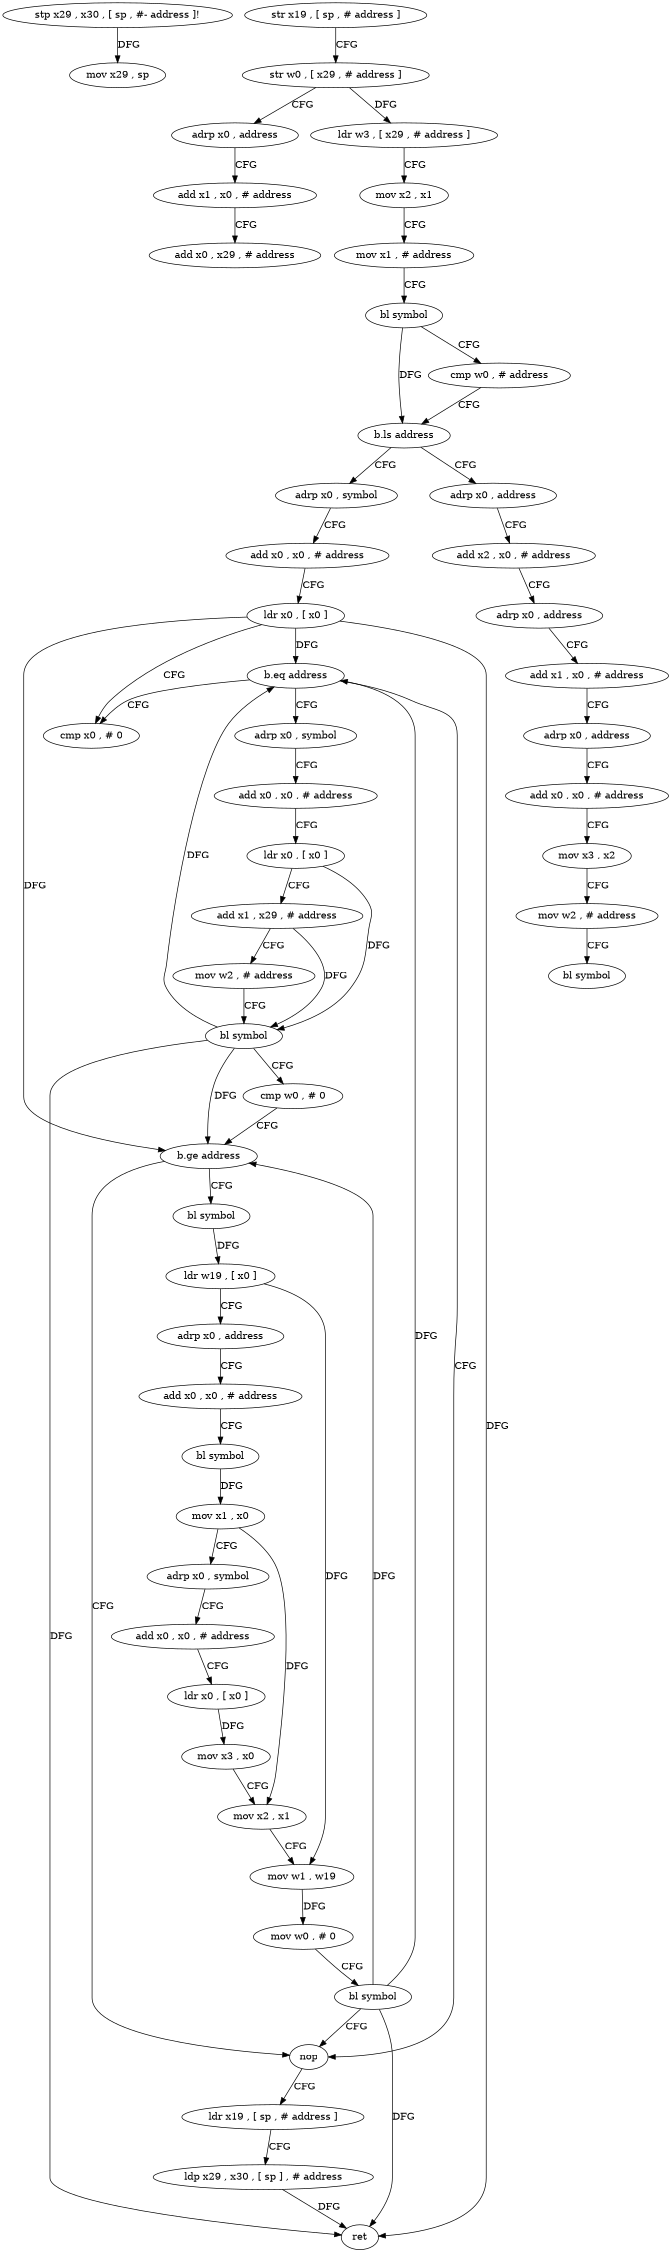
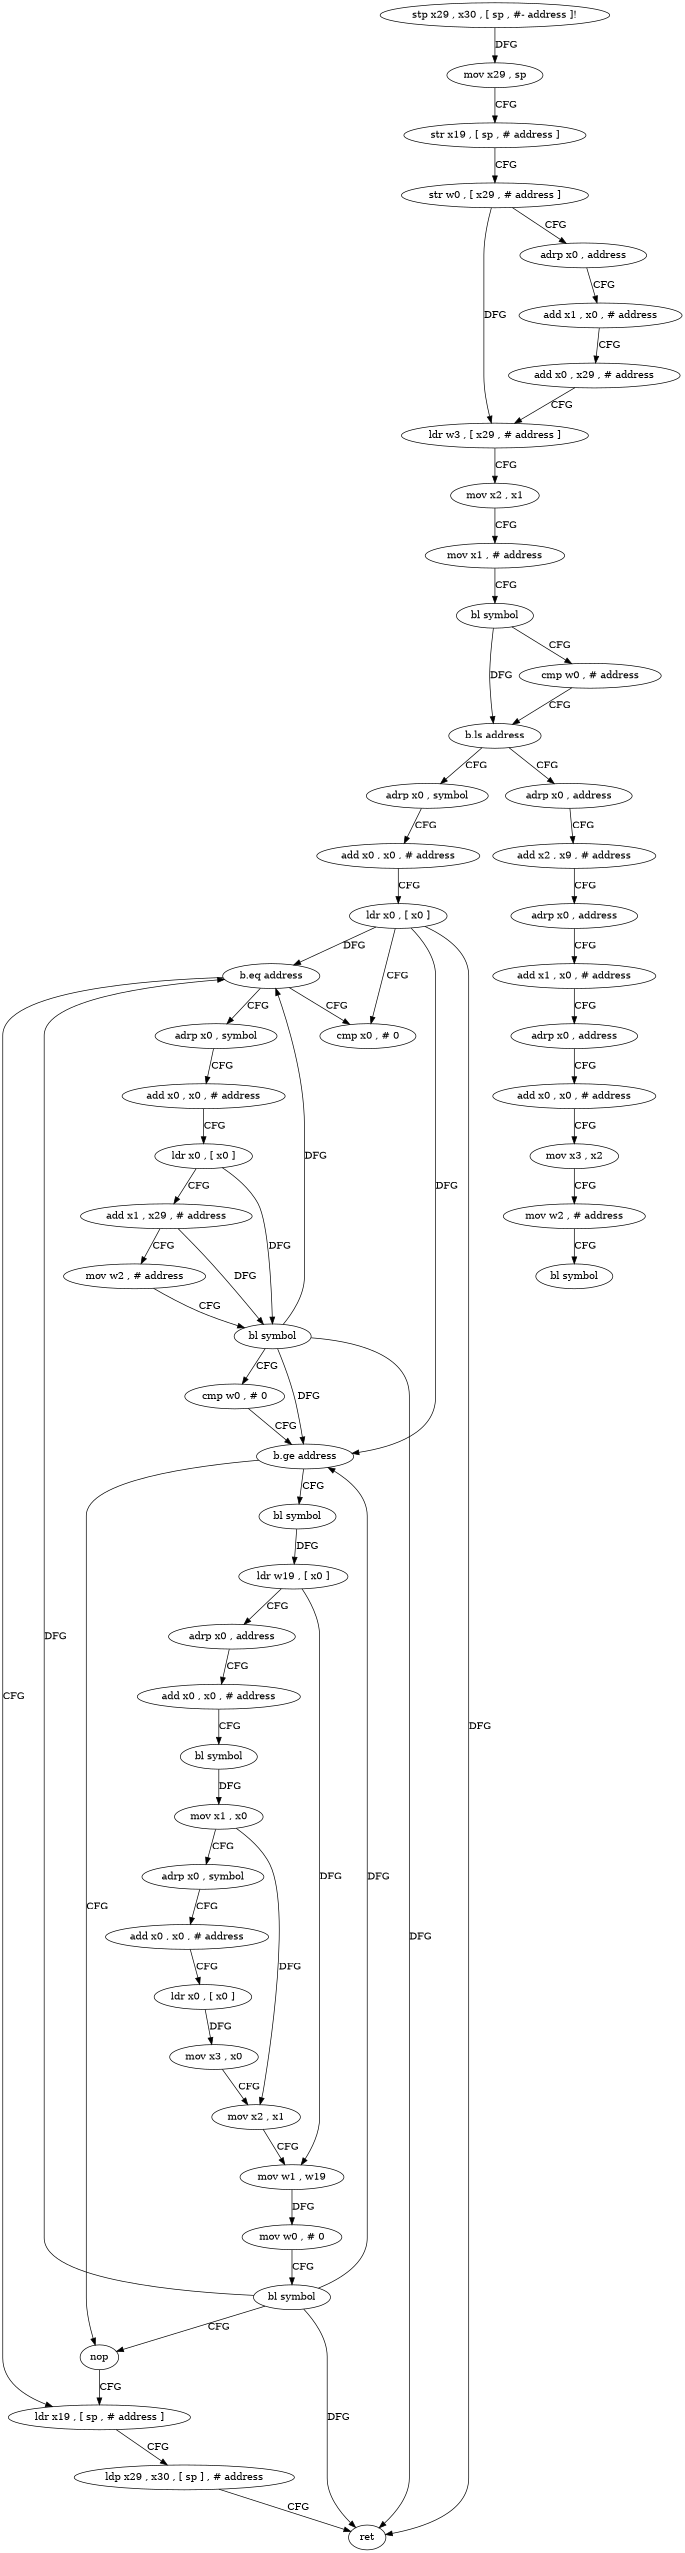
edge "mov x29 , sp" -> "str x19 , [ sp , # address ]": added, label "CFG"
edge "add x0 , x29 , # address" -> "ldr w3 , [ x29 , # address ]": added, label "CFG"
node "add x2 , x0 , # address": label "add x2 , x0 , # address" -> "add x2 , x9 , # address"
edge "b.eq address" -> "nop": now "b.eq address" -> "ldr x19 , [ sp , # address ]"
edge "ldp x29 , x30 , [ sp ] , # address" -> "ret": label "DFG" -> "CFG"
